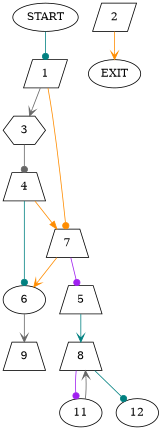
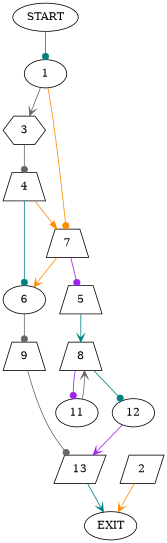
node "1": shape parallelogram -> ellipse
edge "6" -> "9": arrowhead vee -> dot
node "13": added
